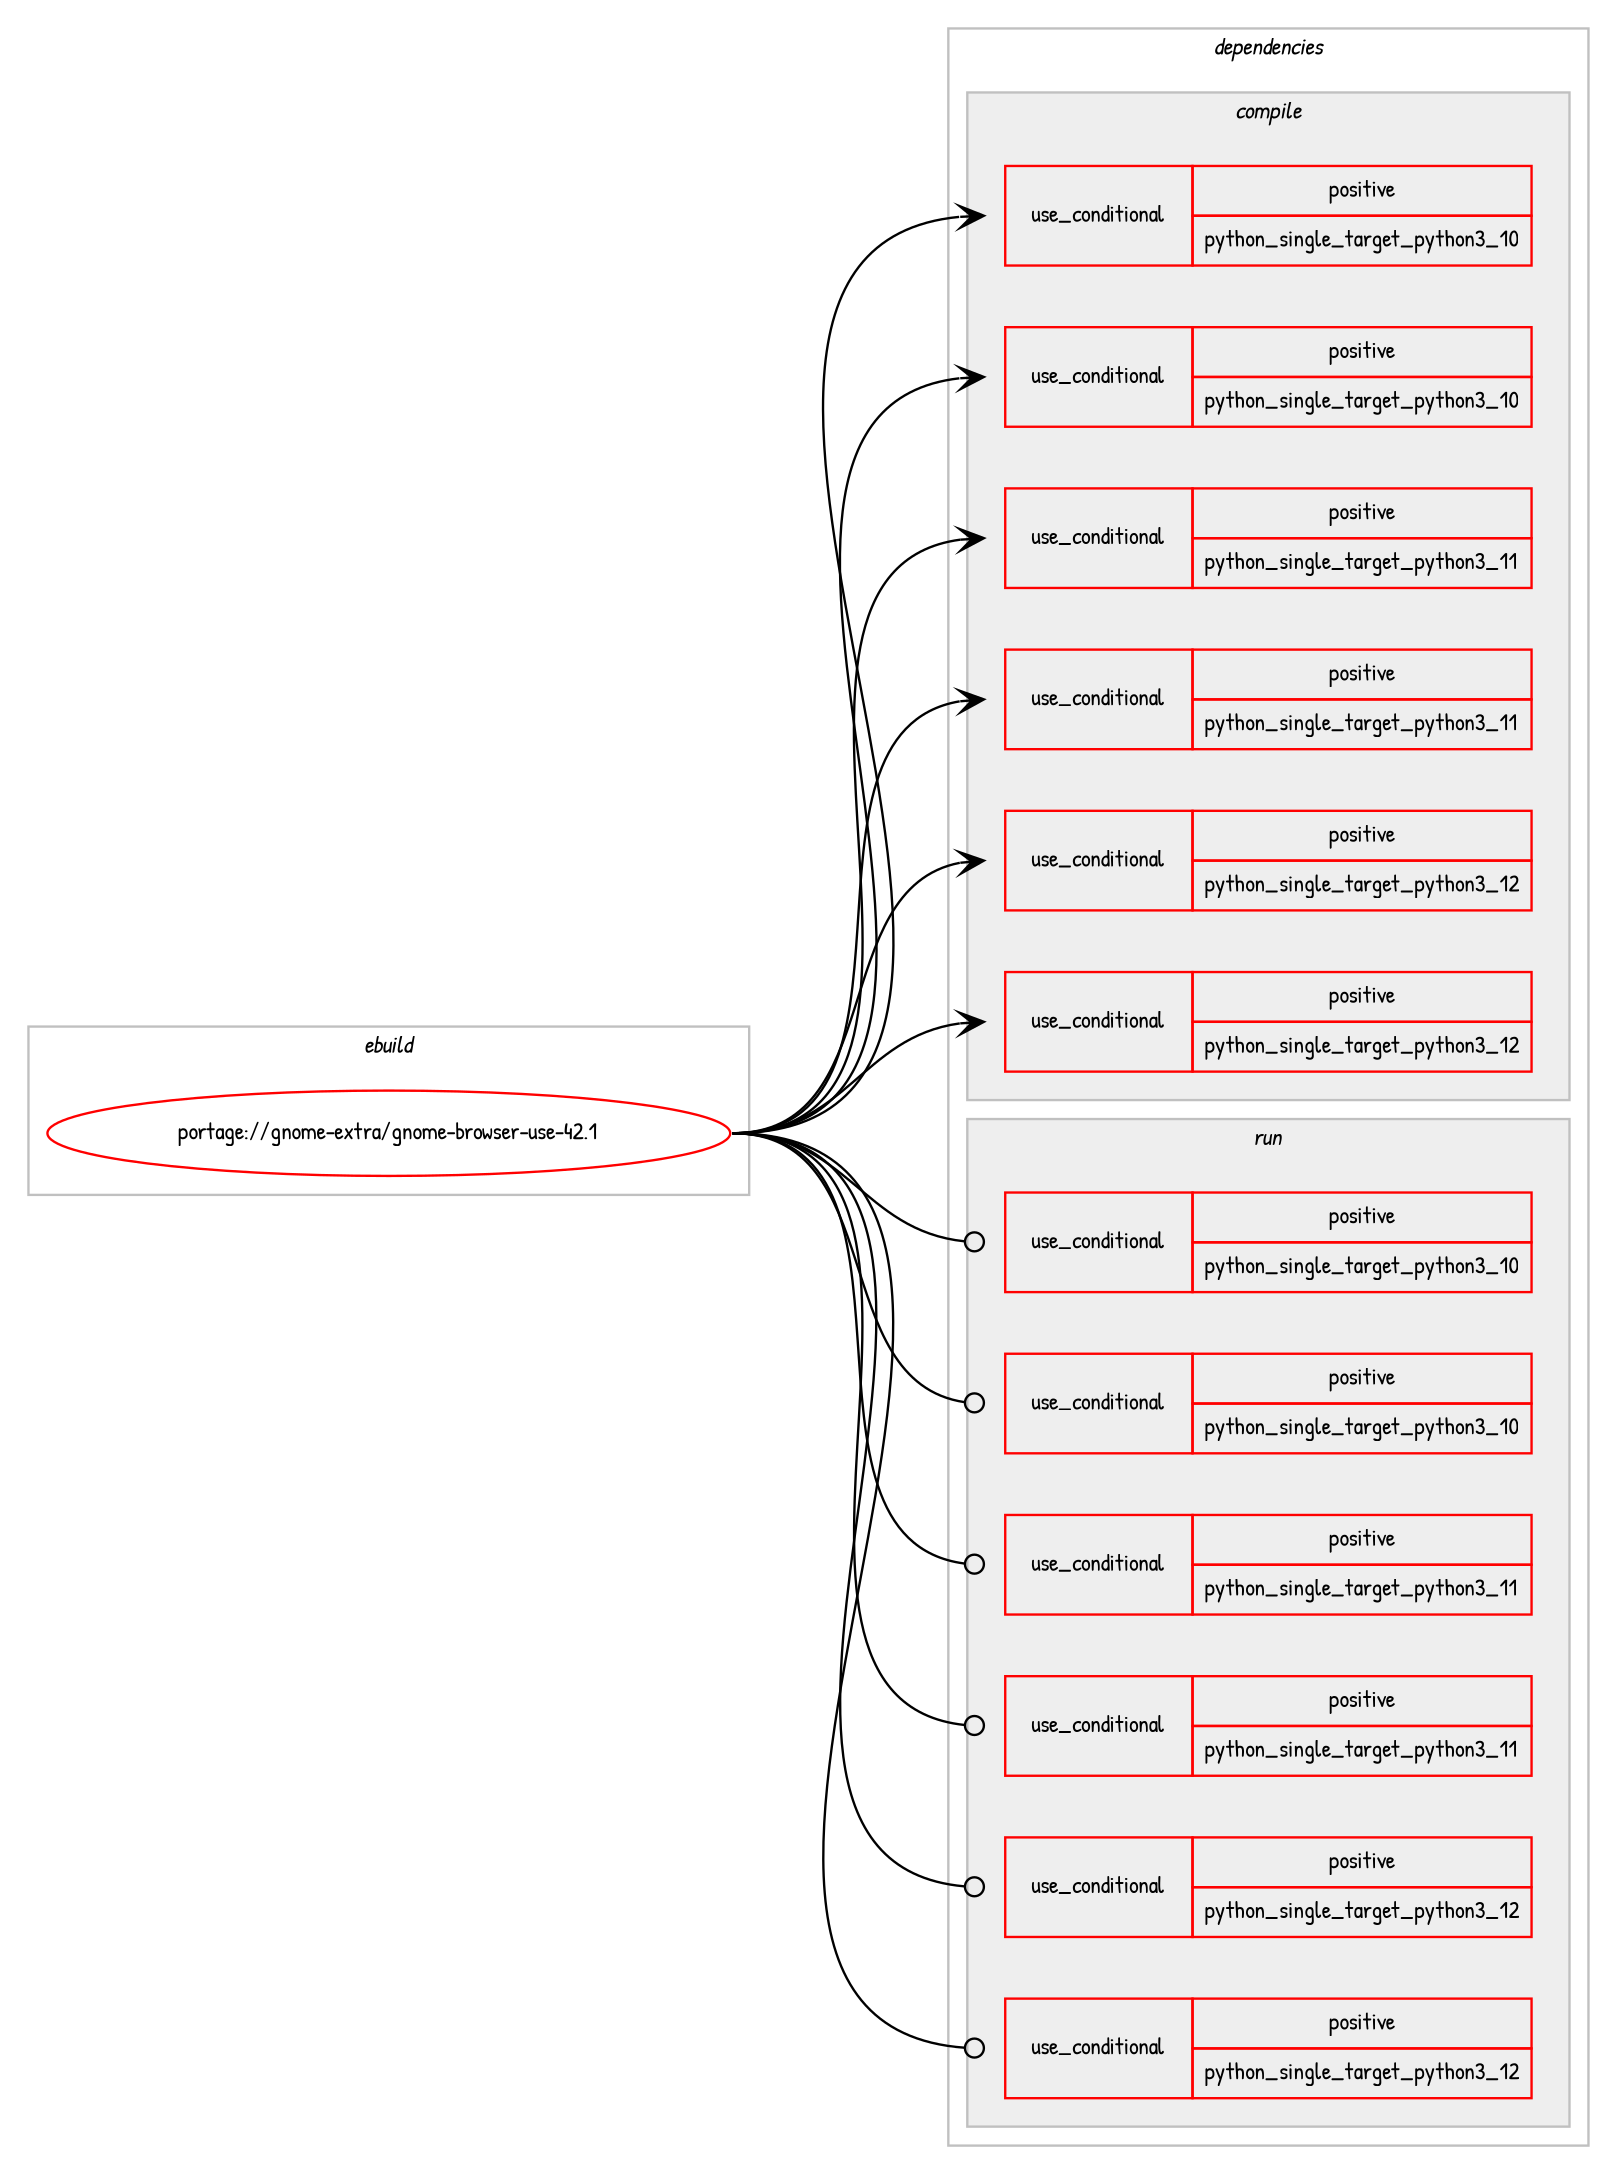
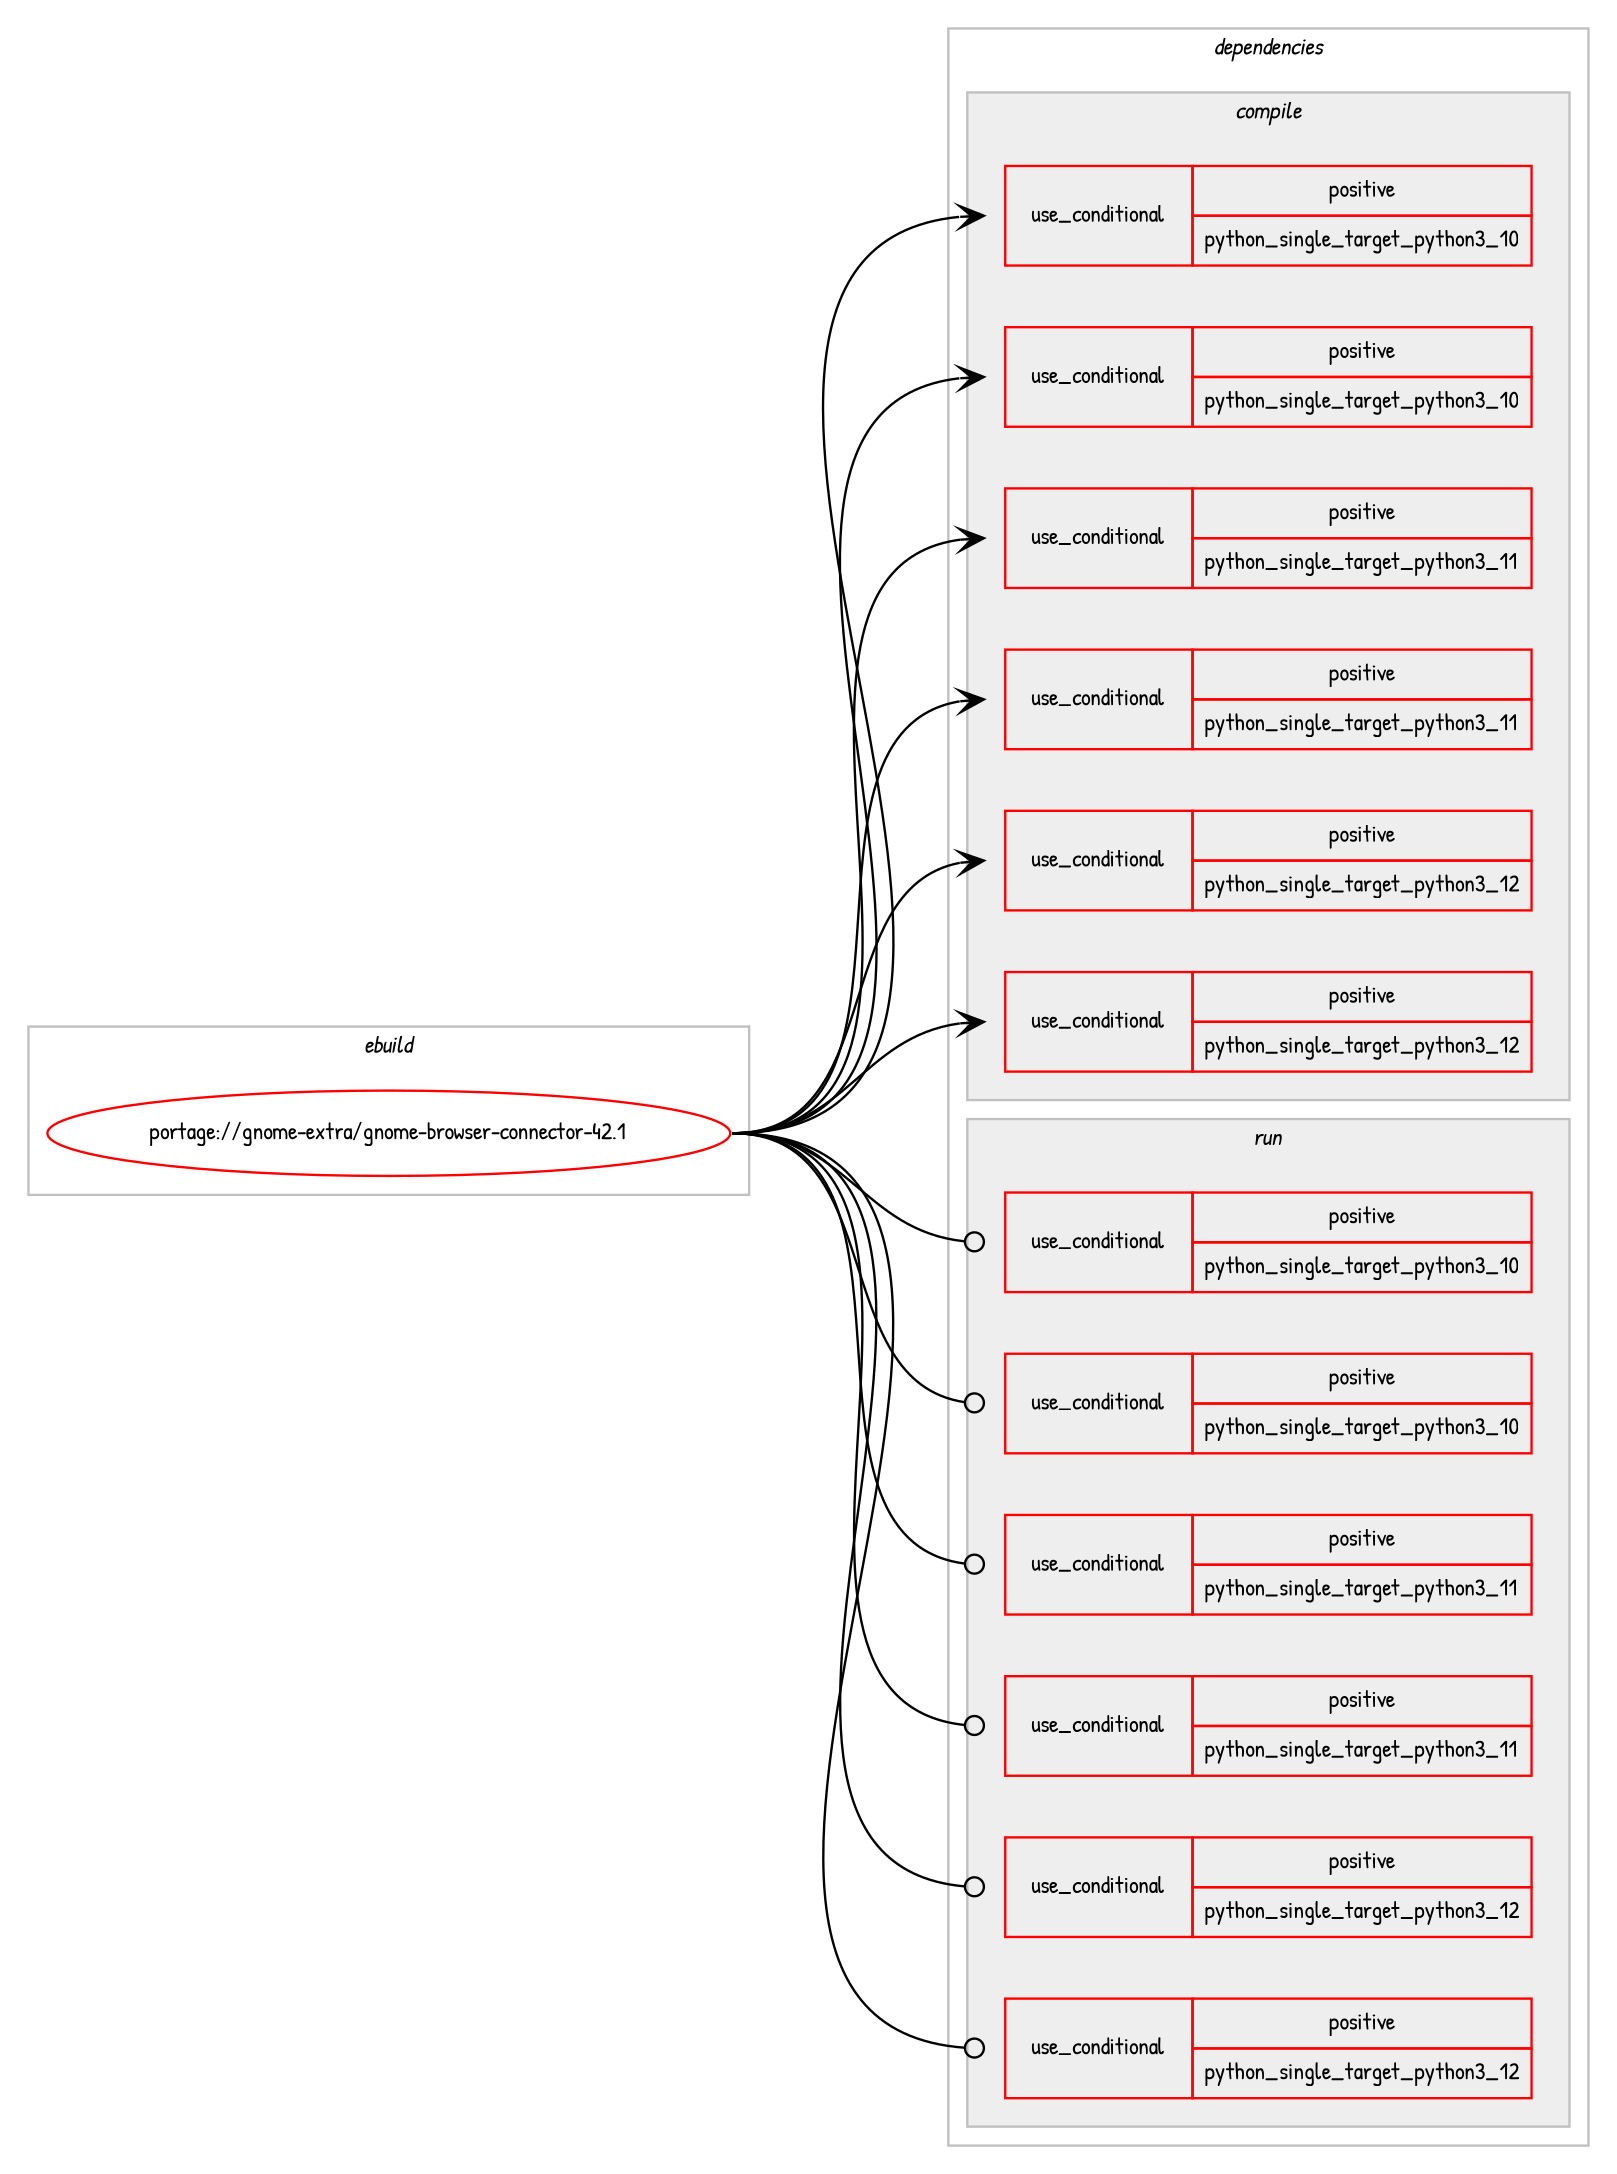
node "portage://gnome-extra/gnome-browser-use-42.1": label "portage://gnome-extra/gnome-browser-use-42.1" -> "portage://gnome-extra/gnome-browser-connector-42.1"
